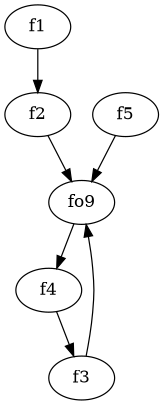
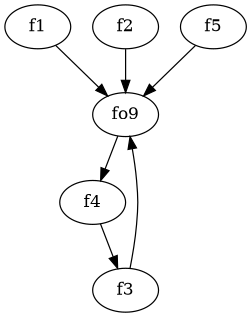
edge "f1" -> "f2": now "f1" -> "fo9"
